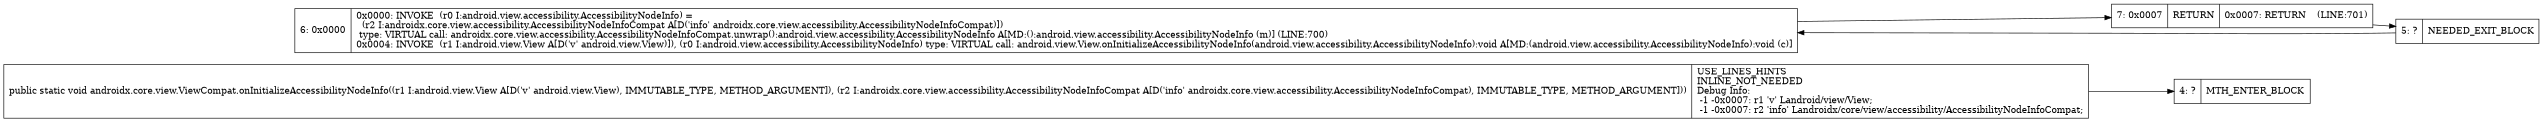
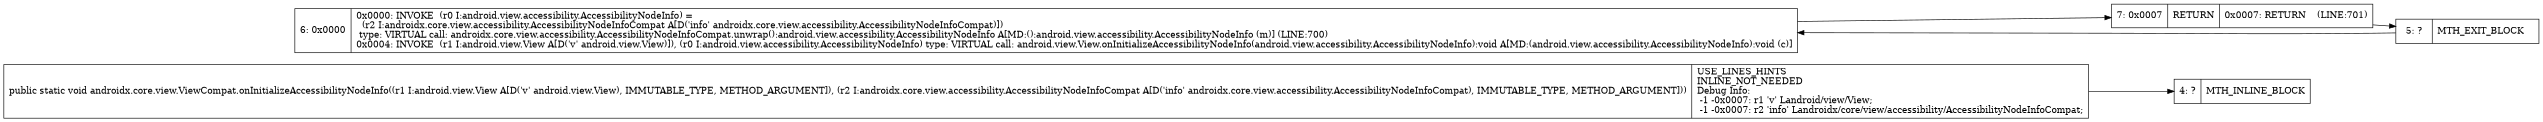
node "5: ?": text "NEEDED_EXIT_BLOCK" -> "MTH_EXIT_BLOCK"
node "4: ?": text "MTH_ENTER_BLOCK" -> "MTH_INLINE_BLOCK"
